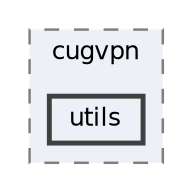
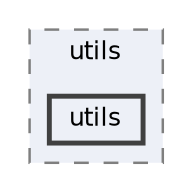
cluster "cugvpn": label "cugvpn" -> "utils"
